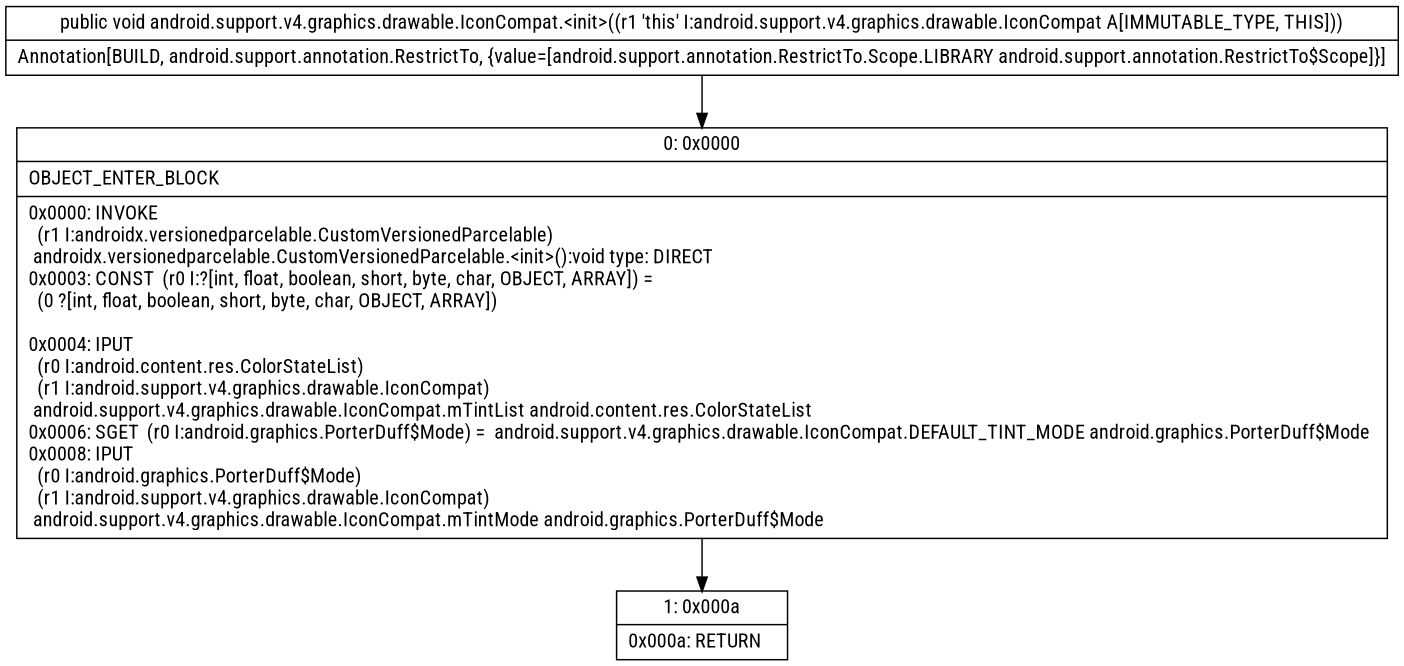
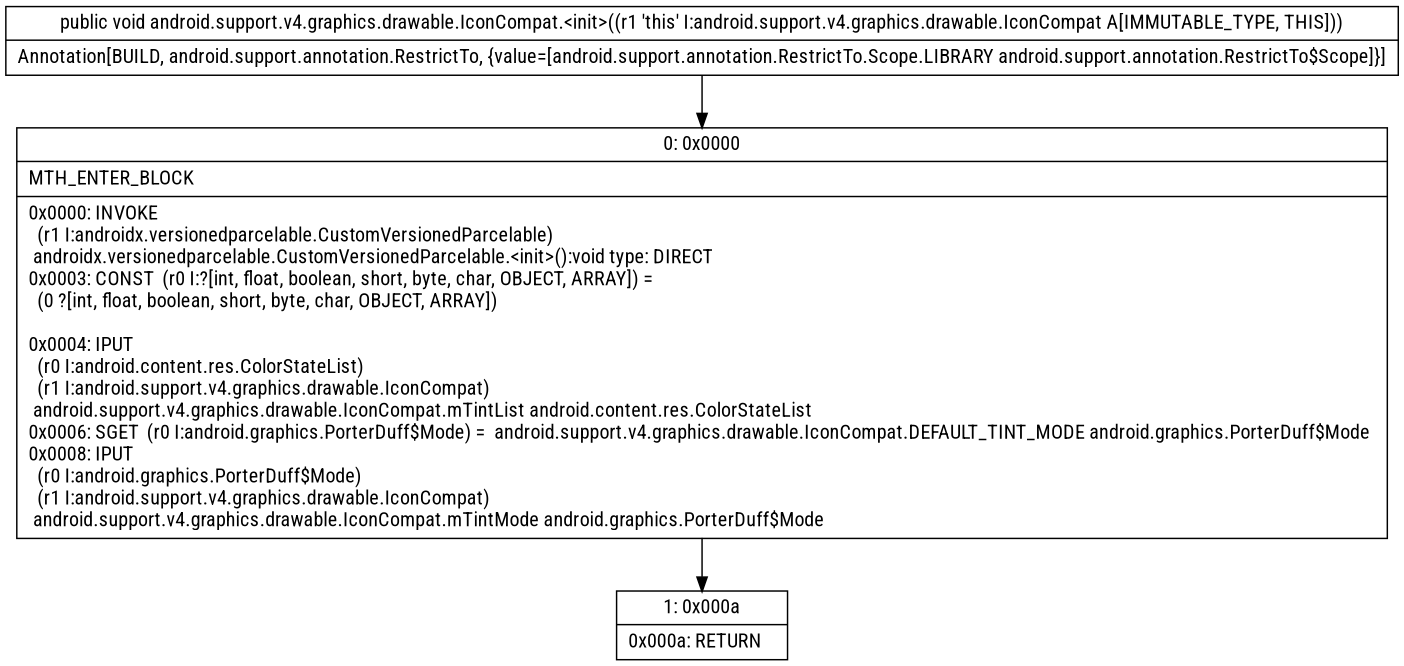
node "0: 0x0000": text "OBJECT_ENTER_BLOCK" -> "MTH_ENTER_BLOCK"
